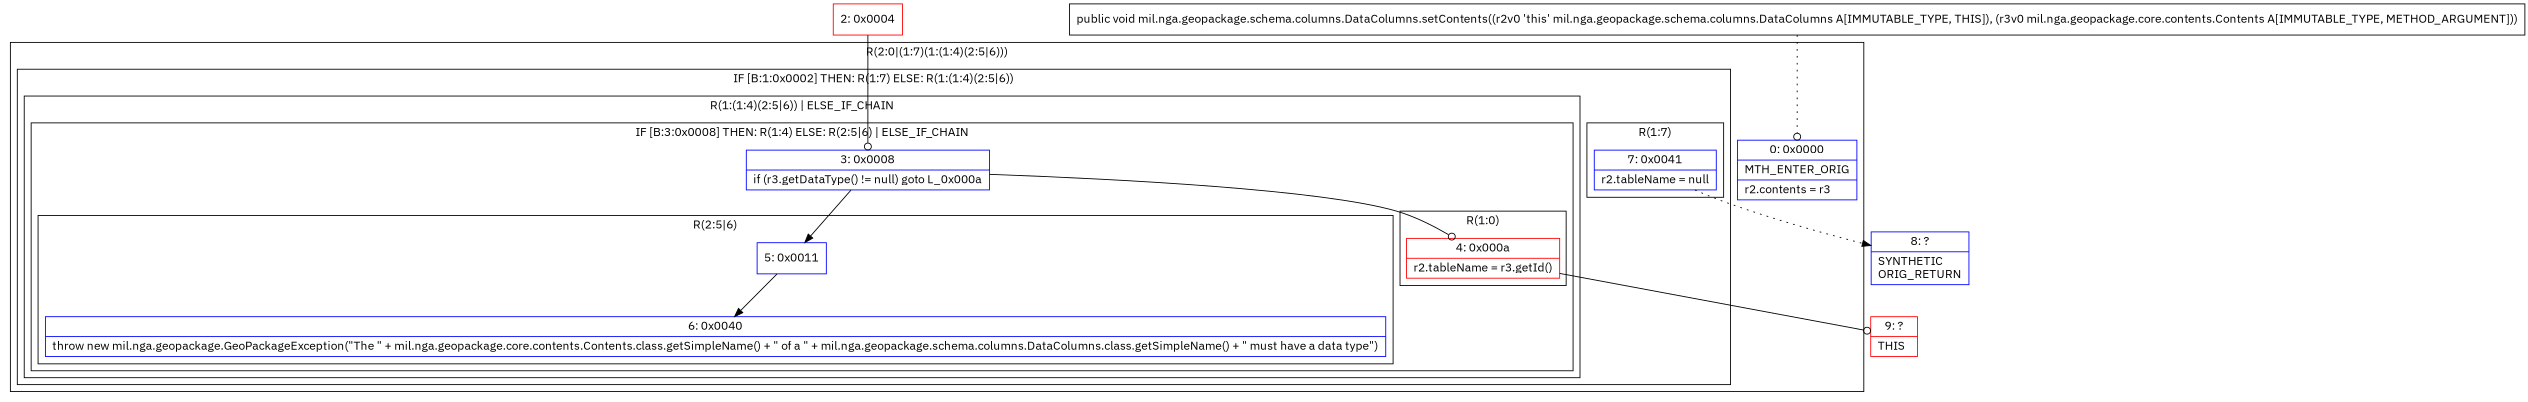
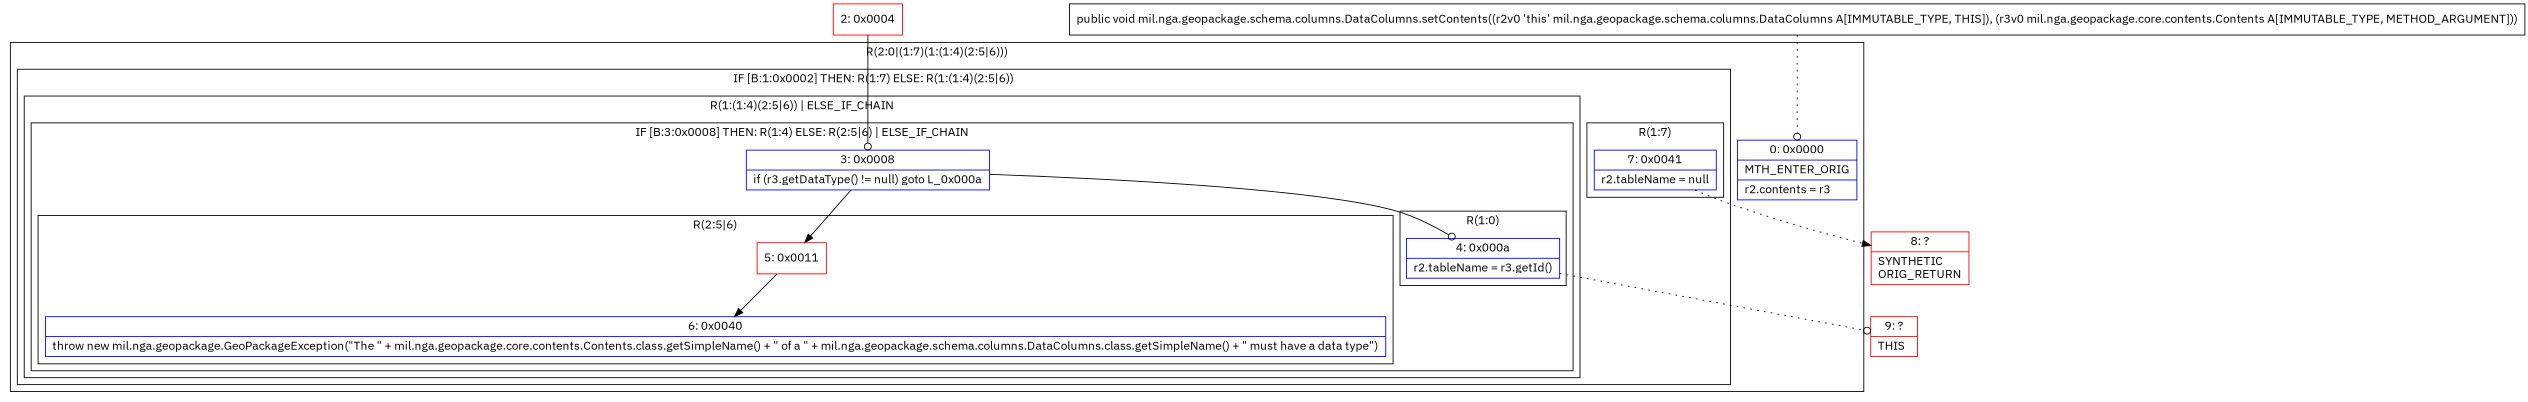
node "5: 0x0011": color blue -> red
node "4: 0x000a": color red -> blue
node "8: ?": color blue -> red
edge "4: 0x000a" -> "9: ?": style solid -> dotted
